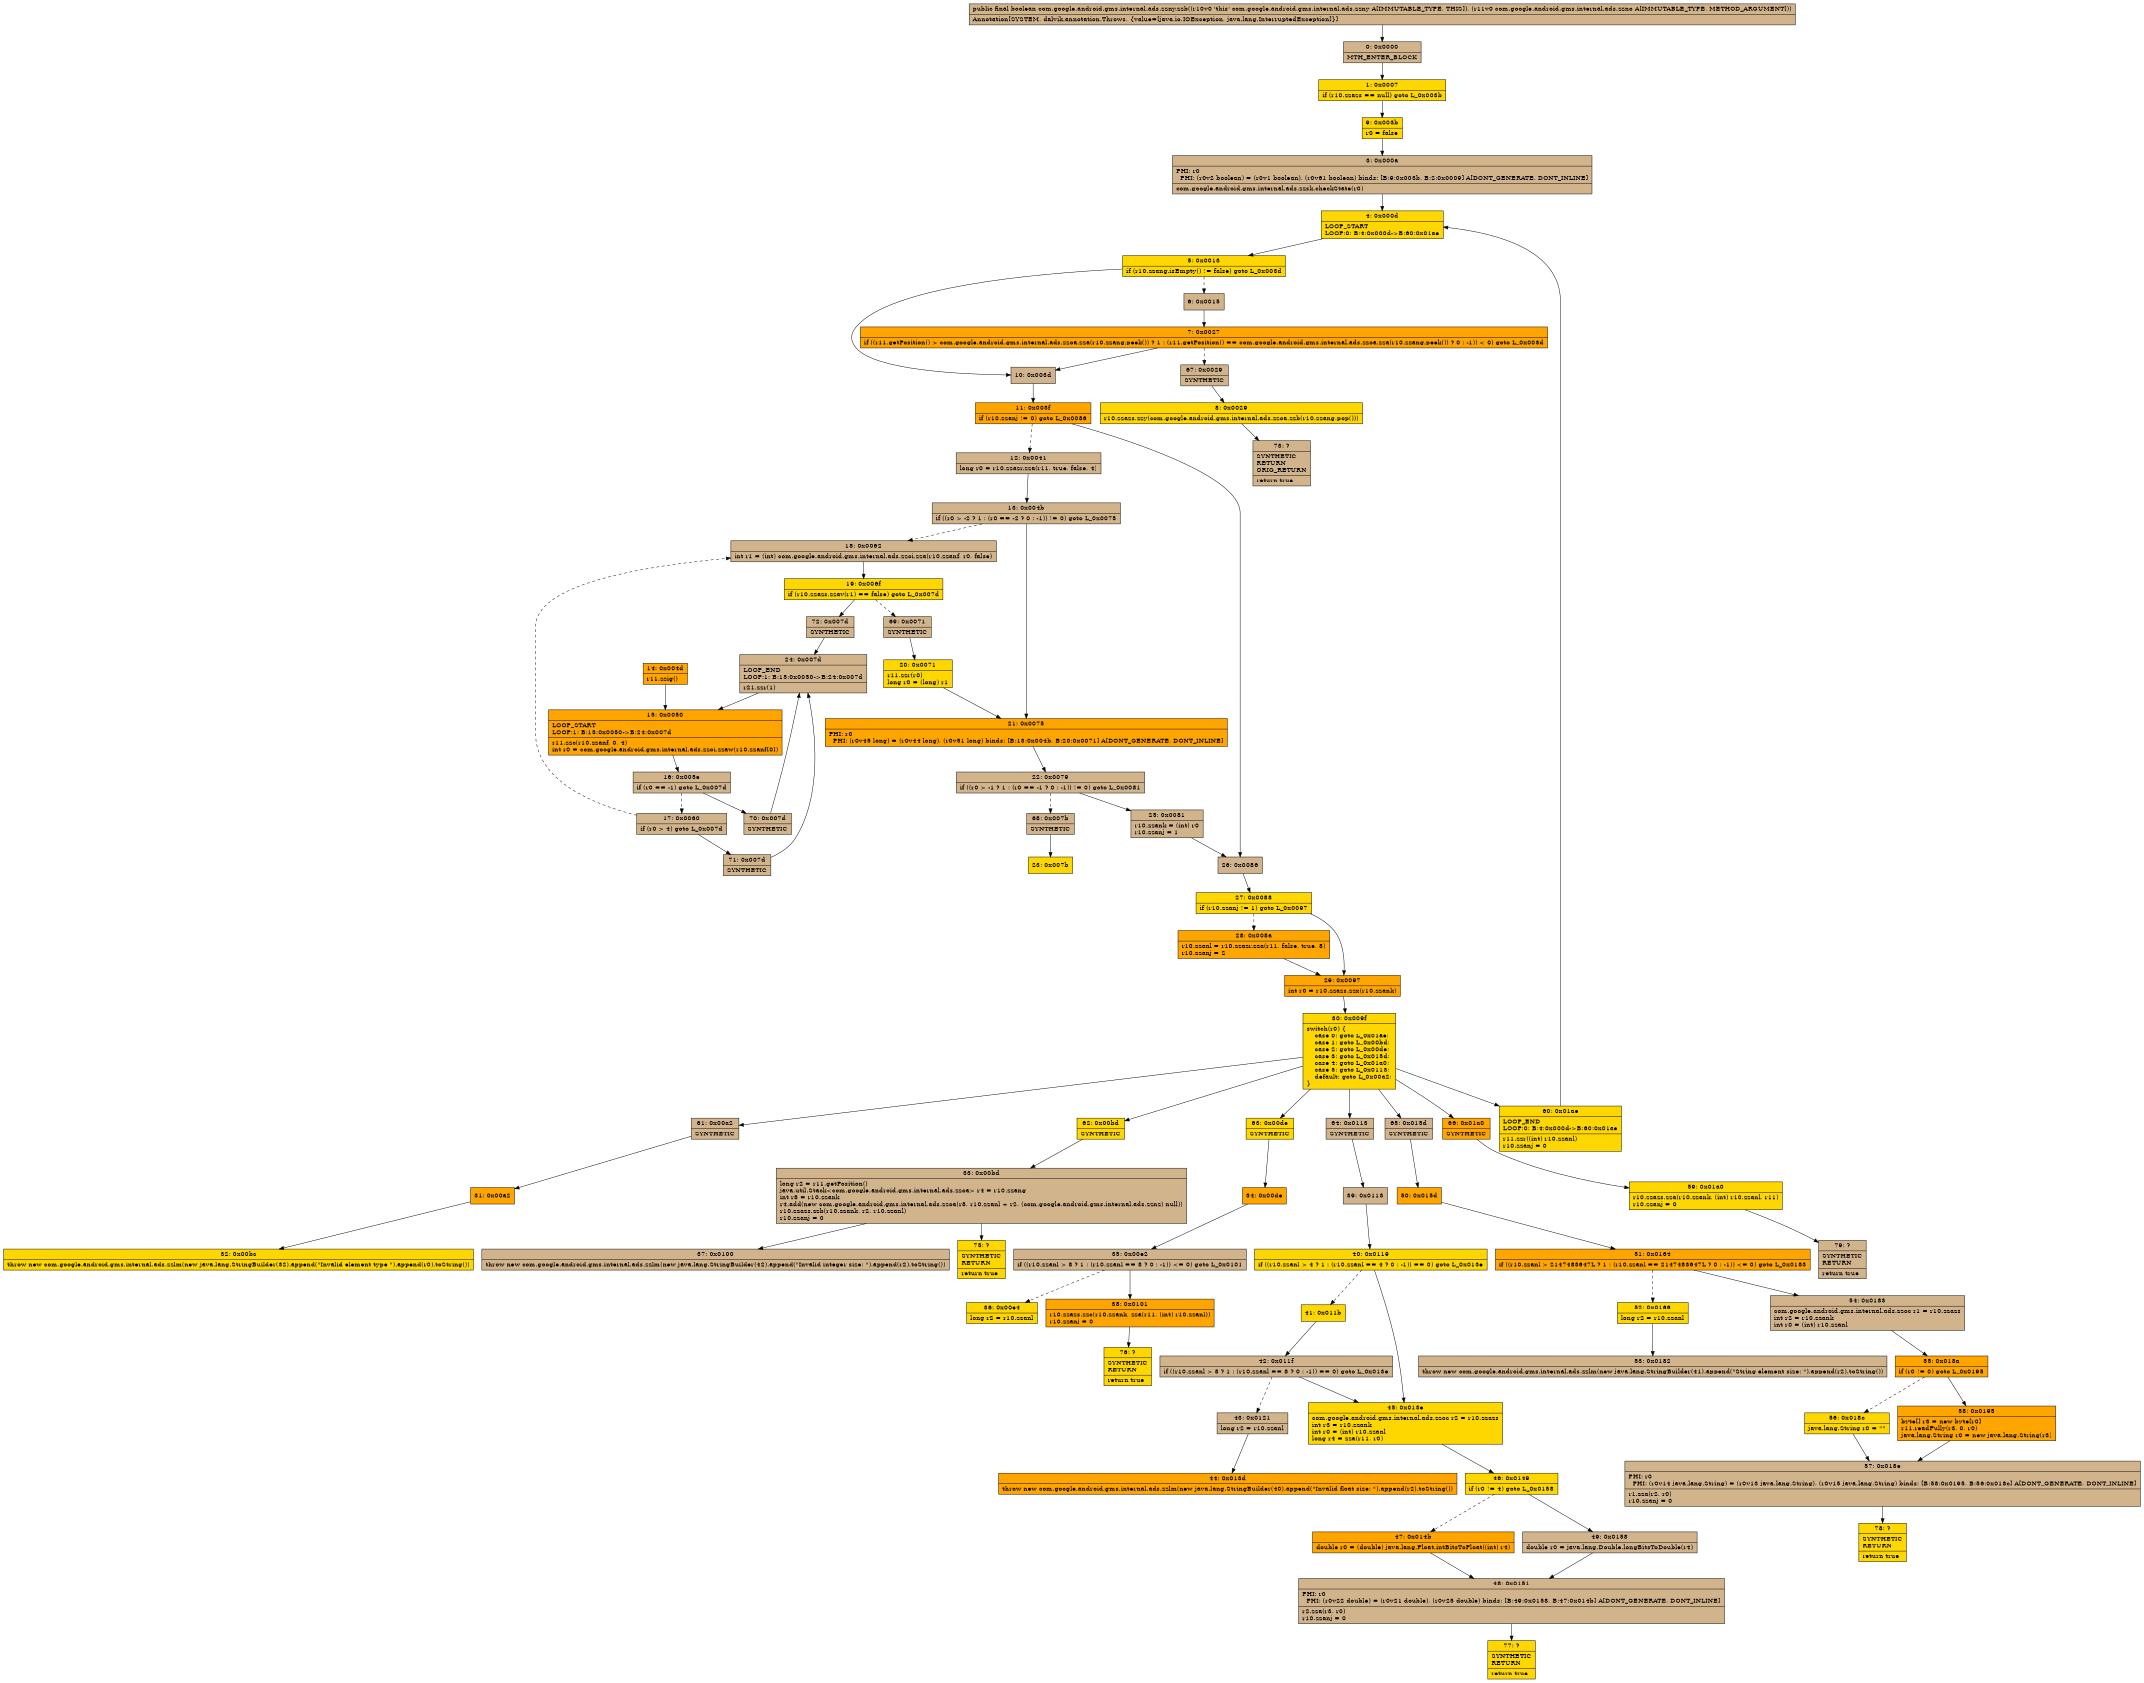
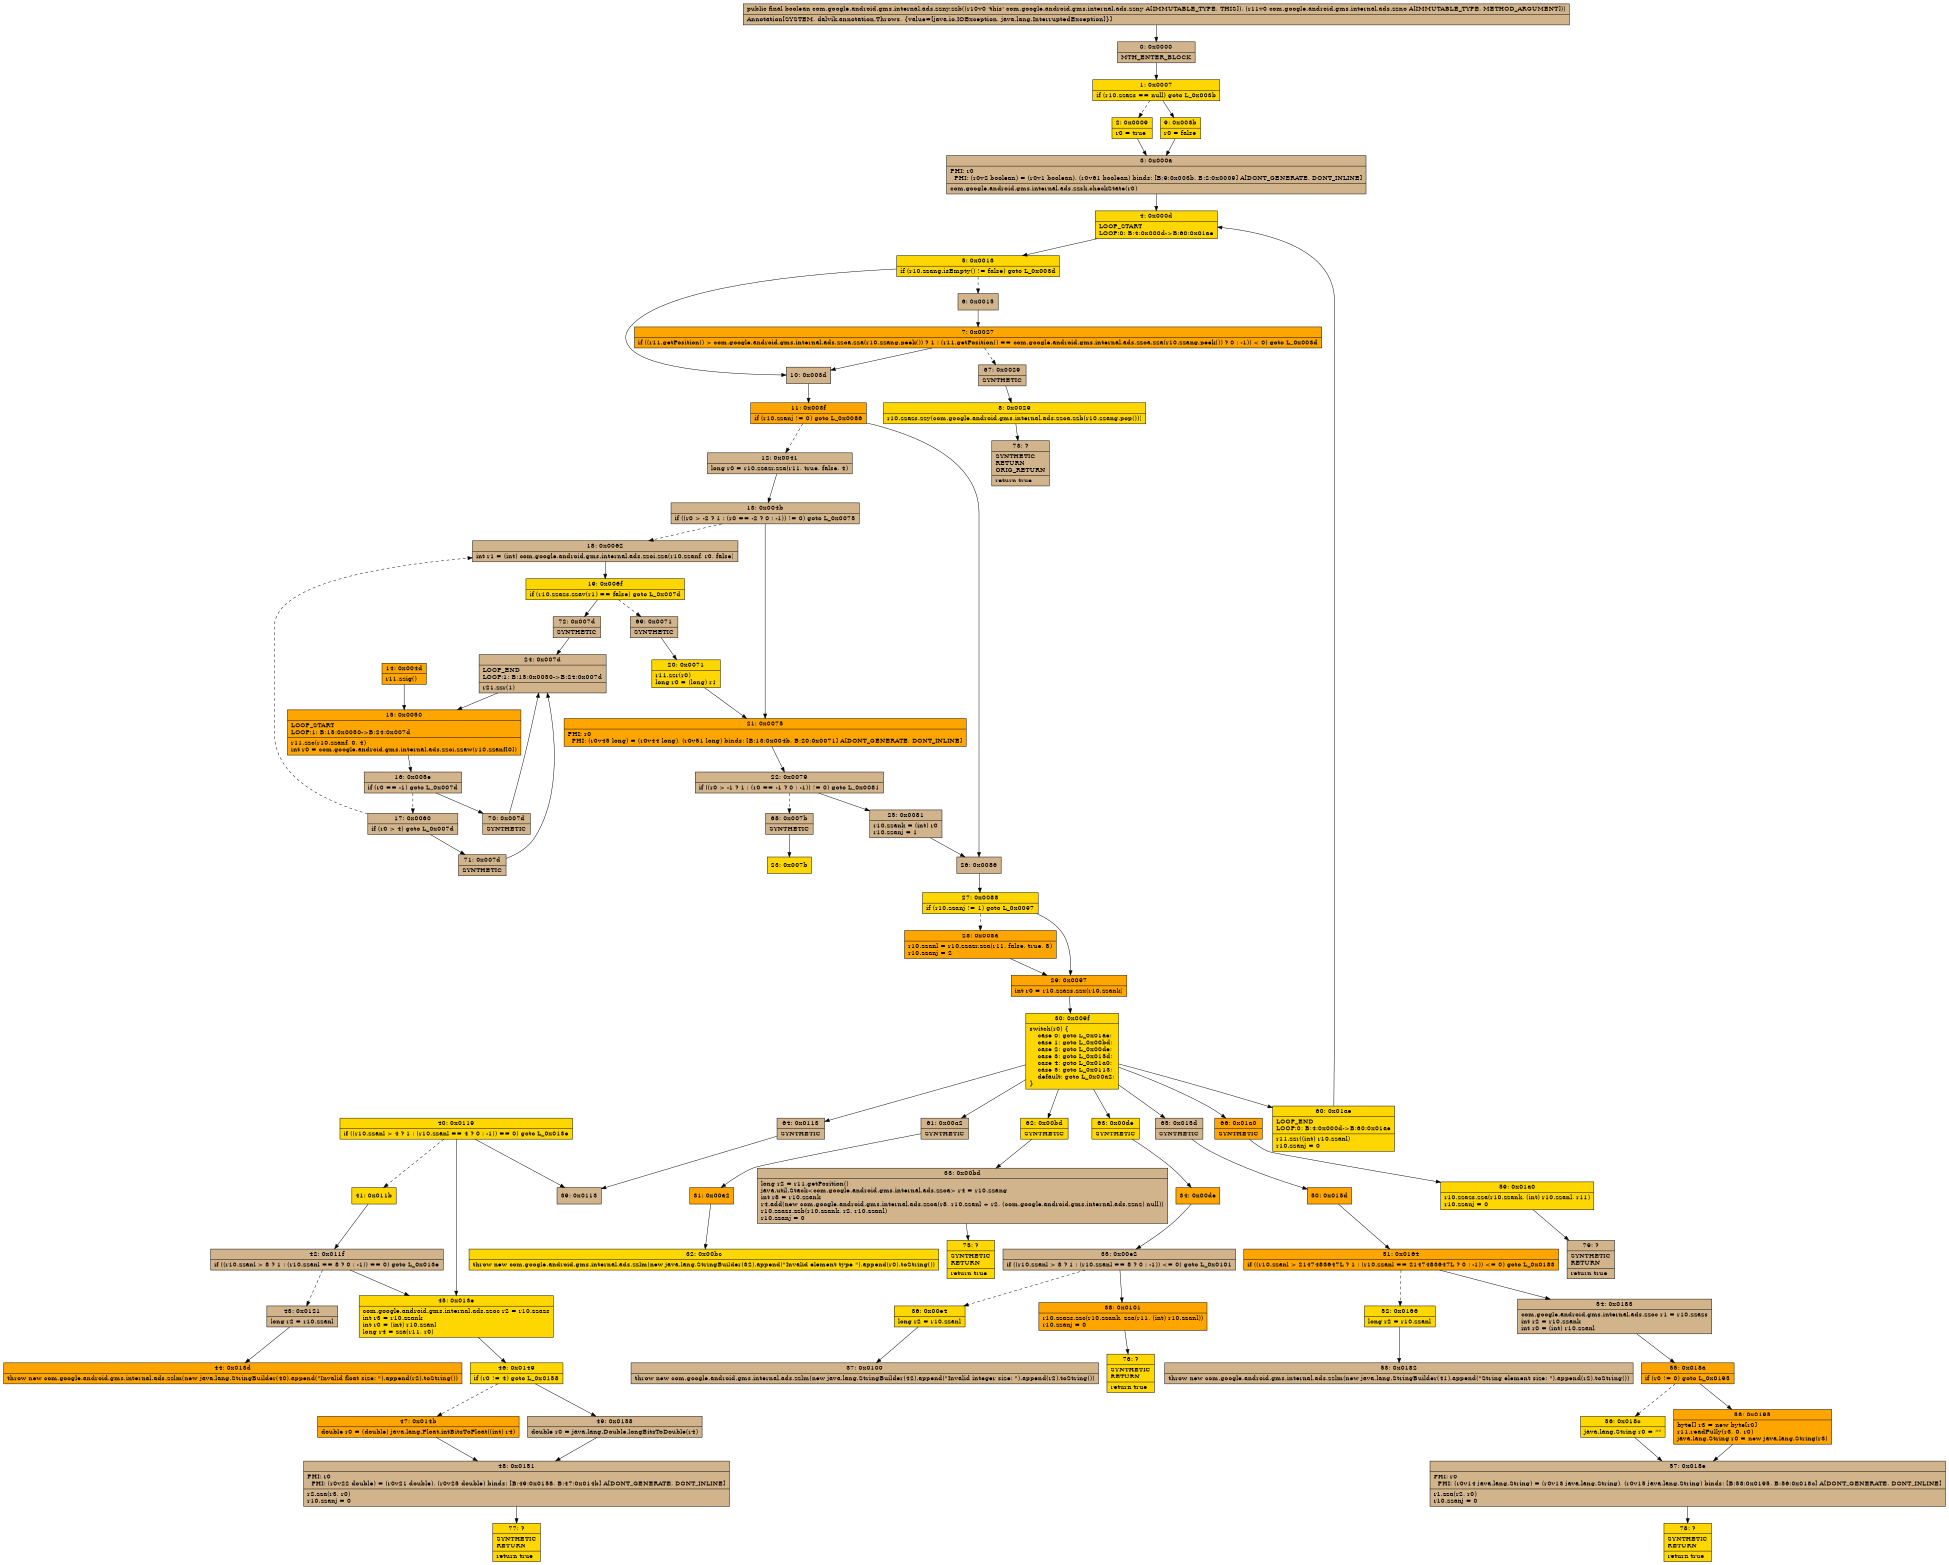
node "2: 0x0009": added
edge "39: 0x0113" -> "40: 0x0119": reversed
edge "33: 0x00bd" -> "37: 0x0100": now "36: 0x00e4" -> "37: 0x0100"
